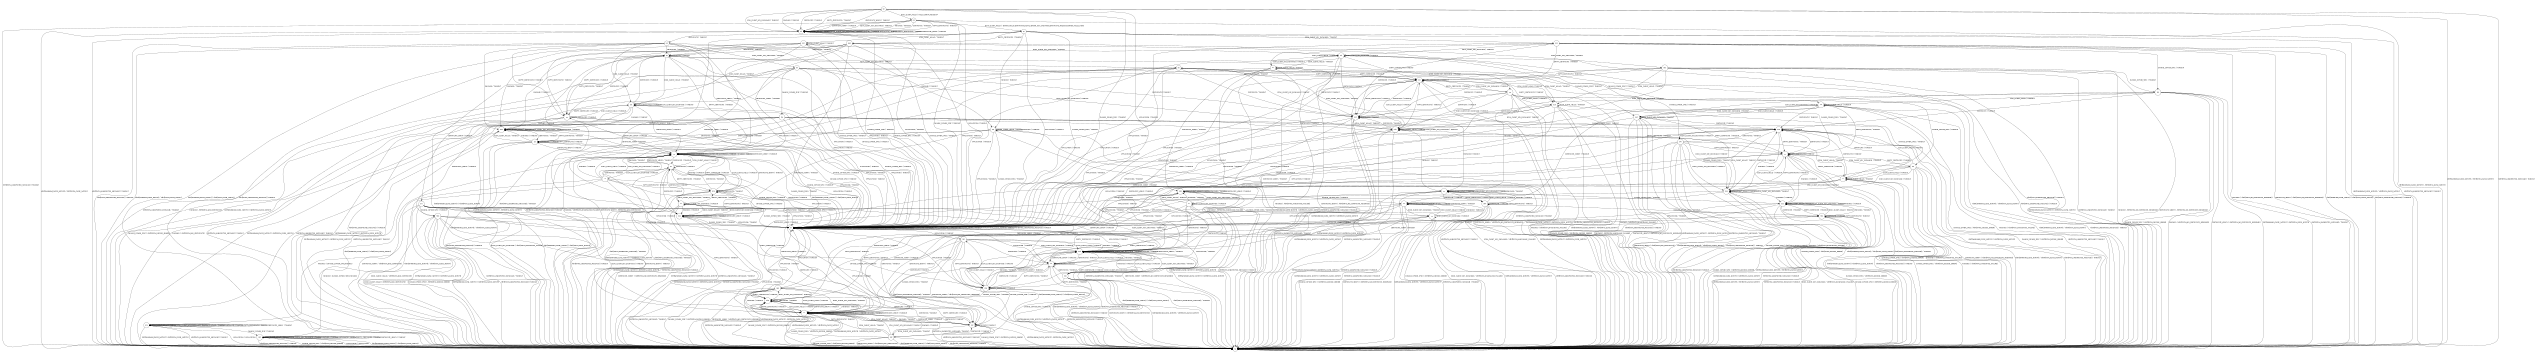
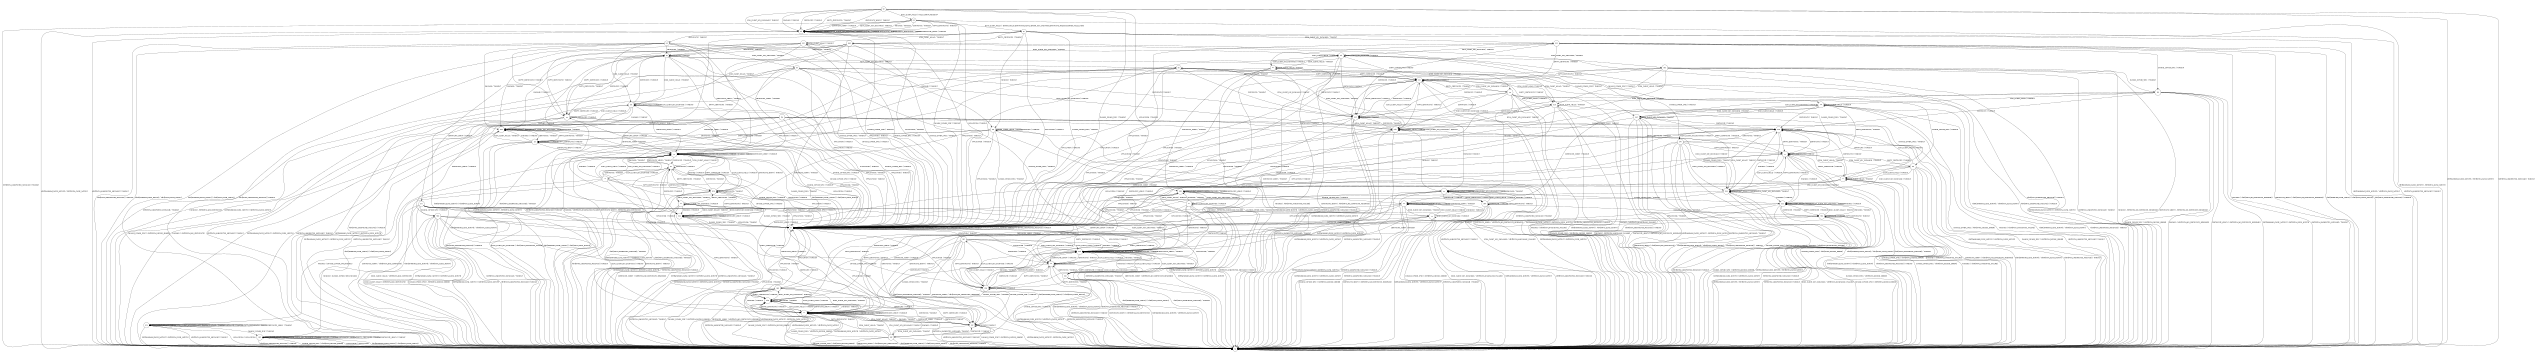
edge "s9" -> "s47": now "s9" -> "s16"
edge "s1" -> "s61": reversed
